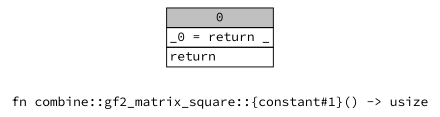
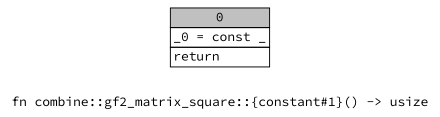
node "0": text "_0 = return _" -> "_0 = const _"
